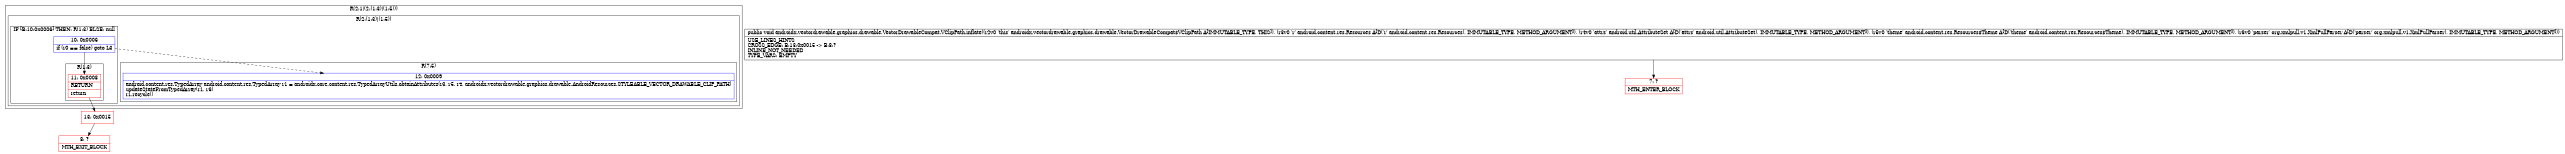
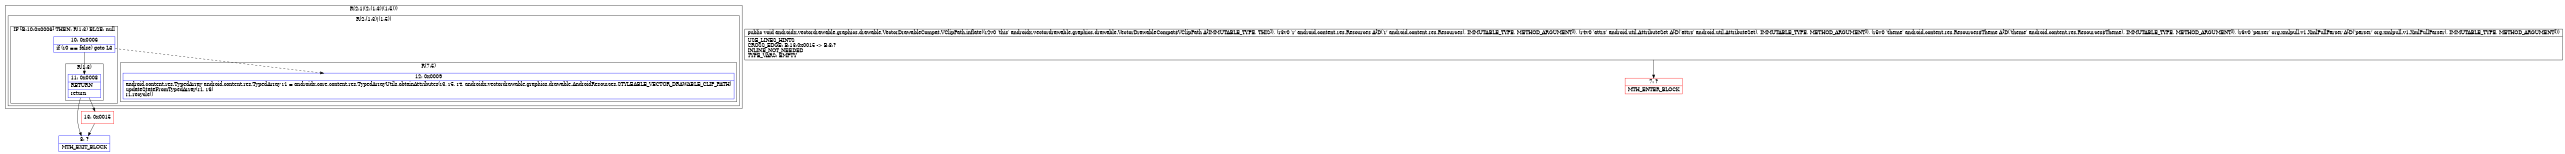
node "11: 0x0008": color red -> blue
edge "11: 0x0008" -> "8: ?": added
node "8: ?": color red -> blue
